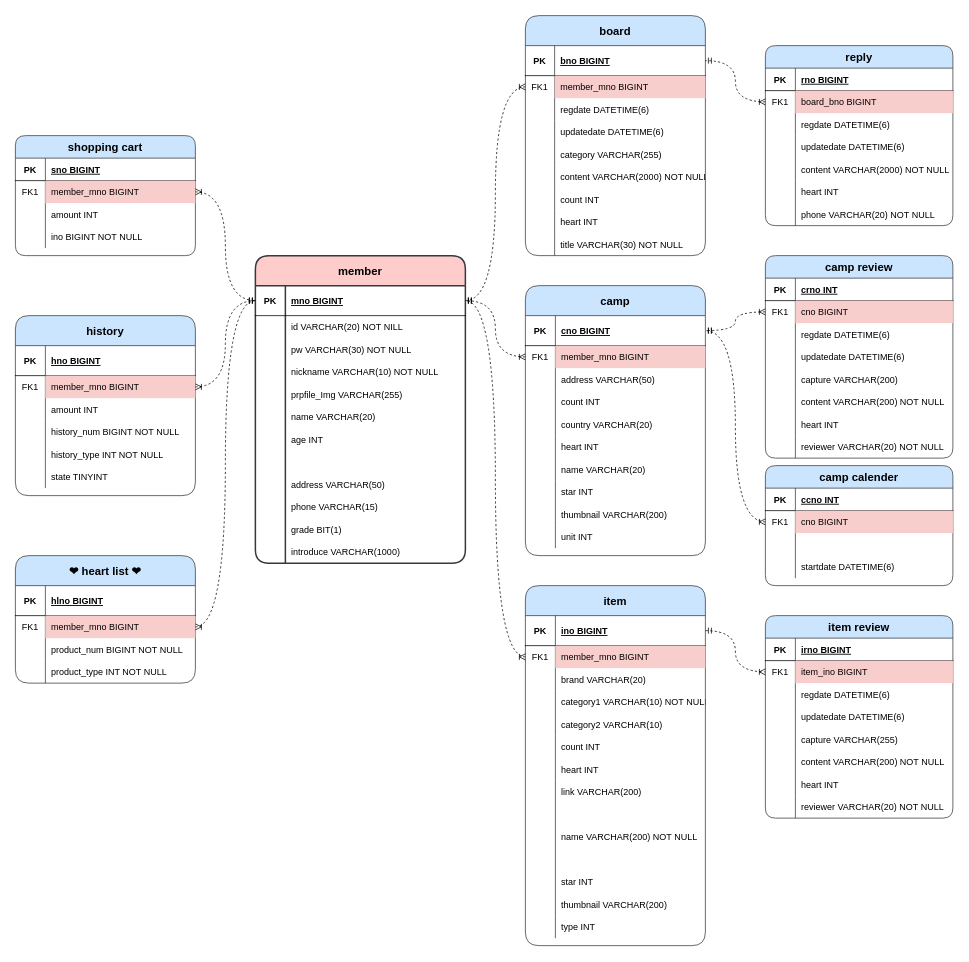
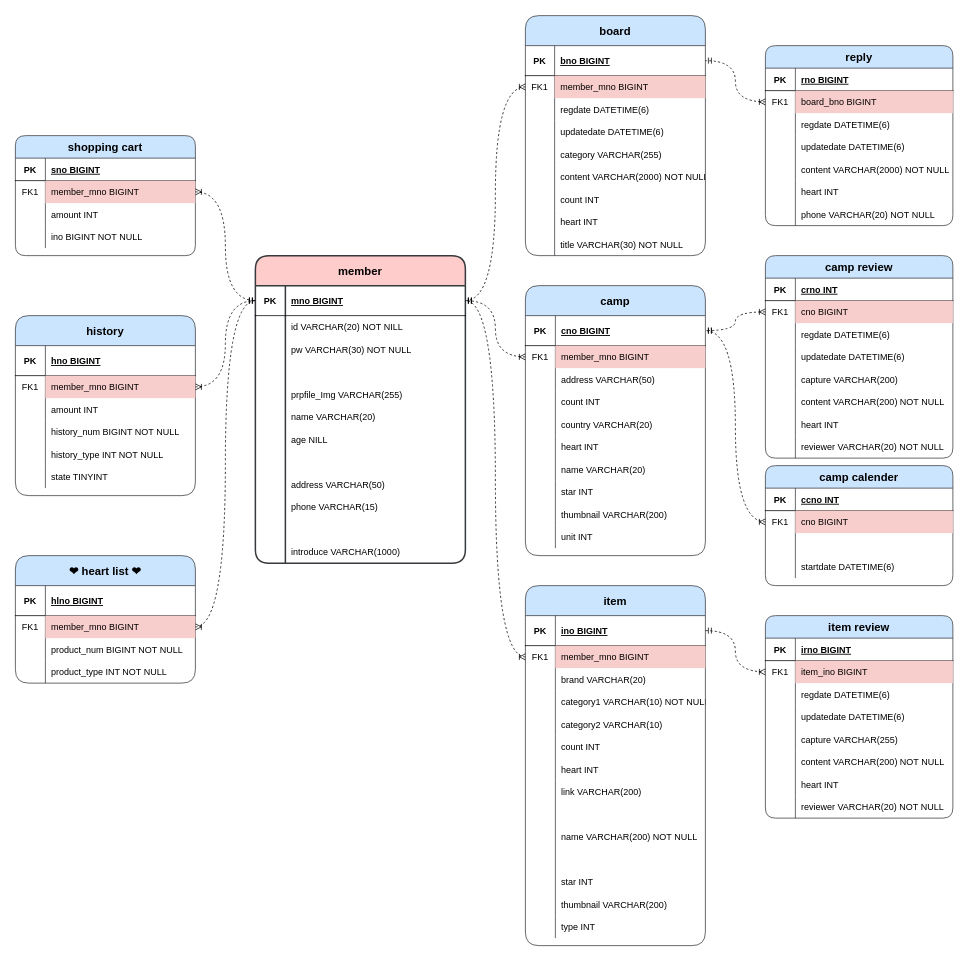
node "nickname VARCHAR(10) NOT NULL": removed
node "age INT": label "age INT" -> "age NILL"
node "grade BIT(1)": removed
